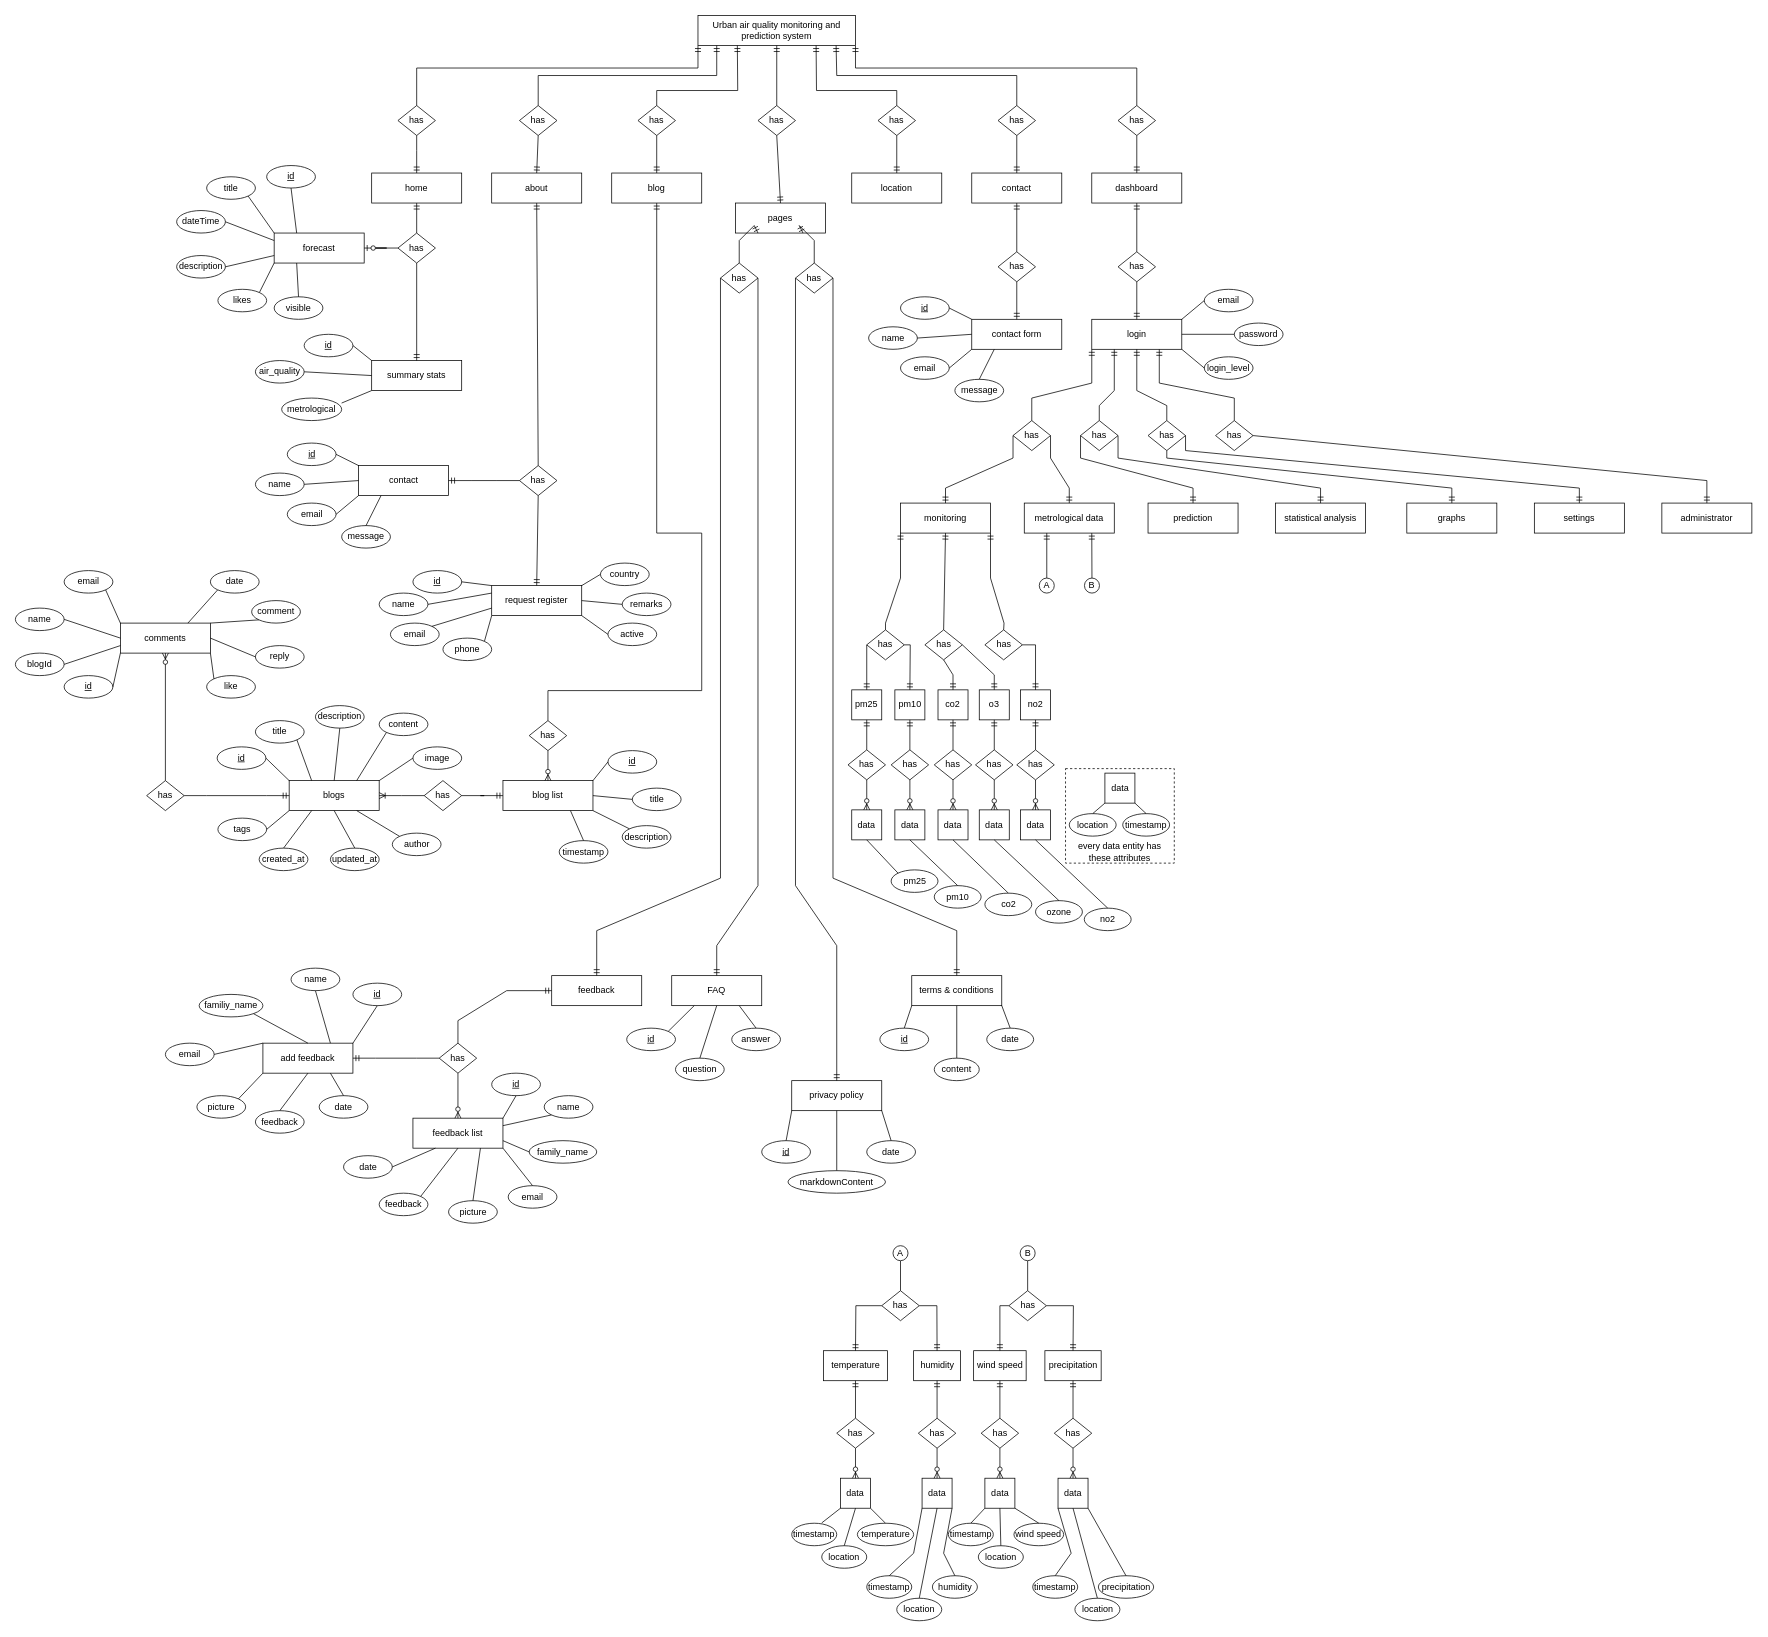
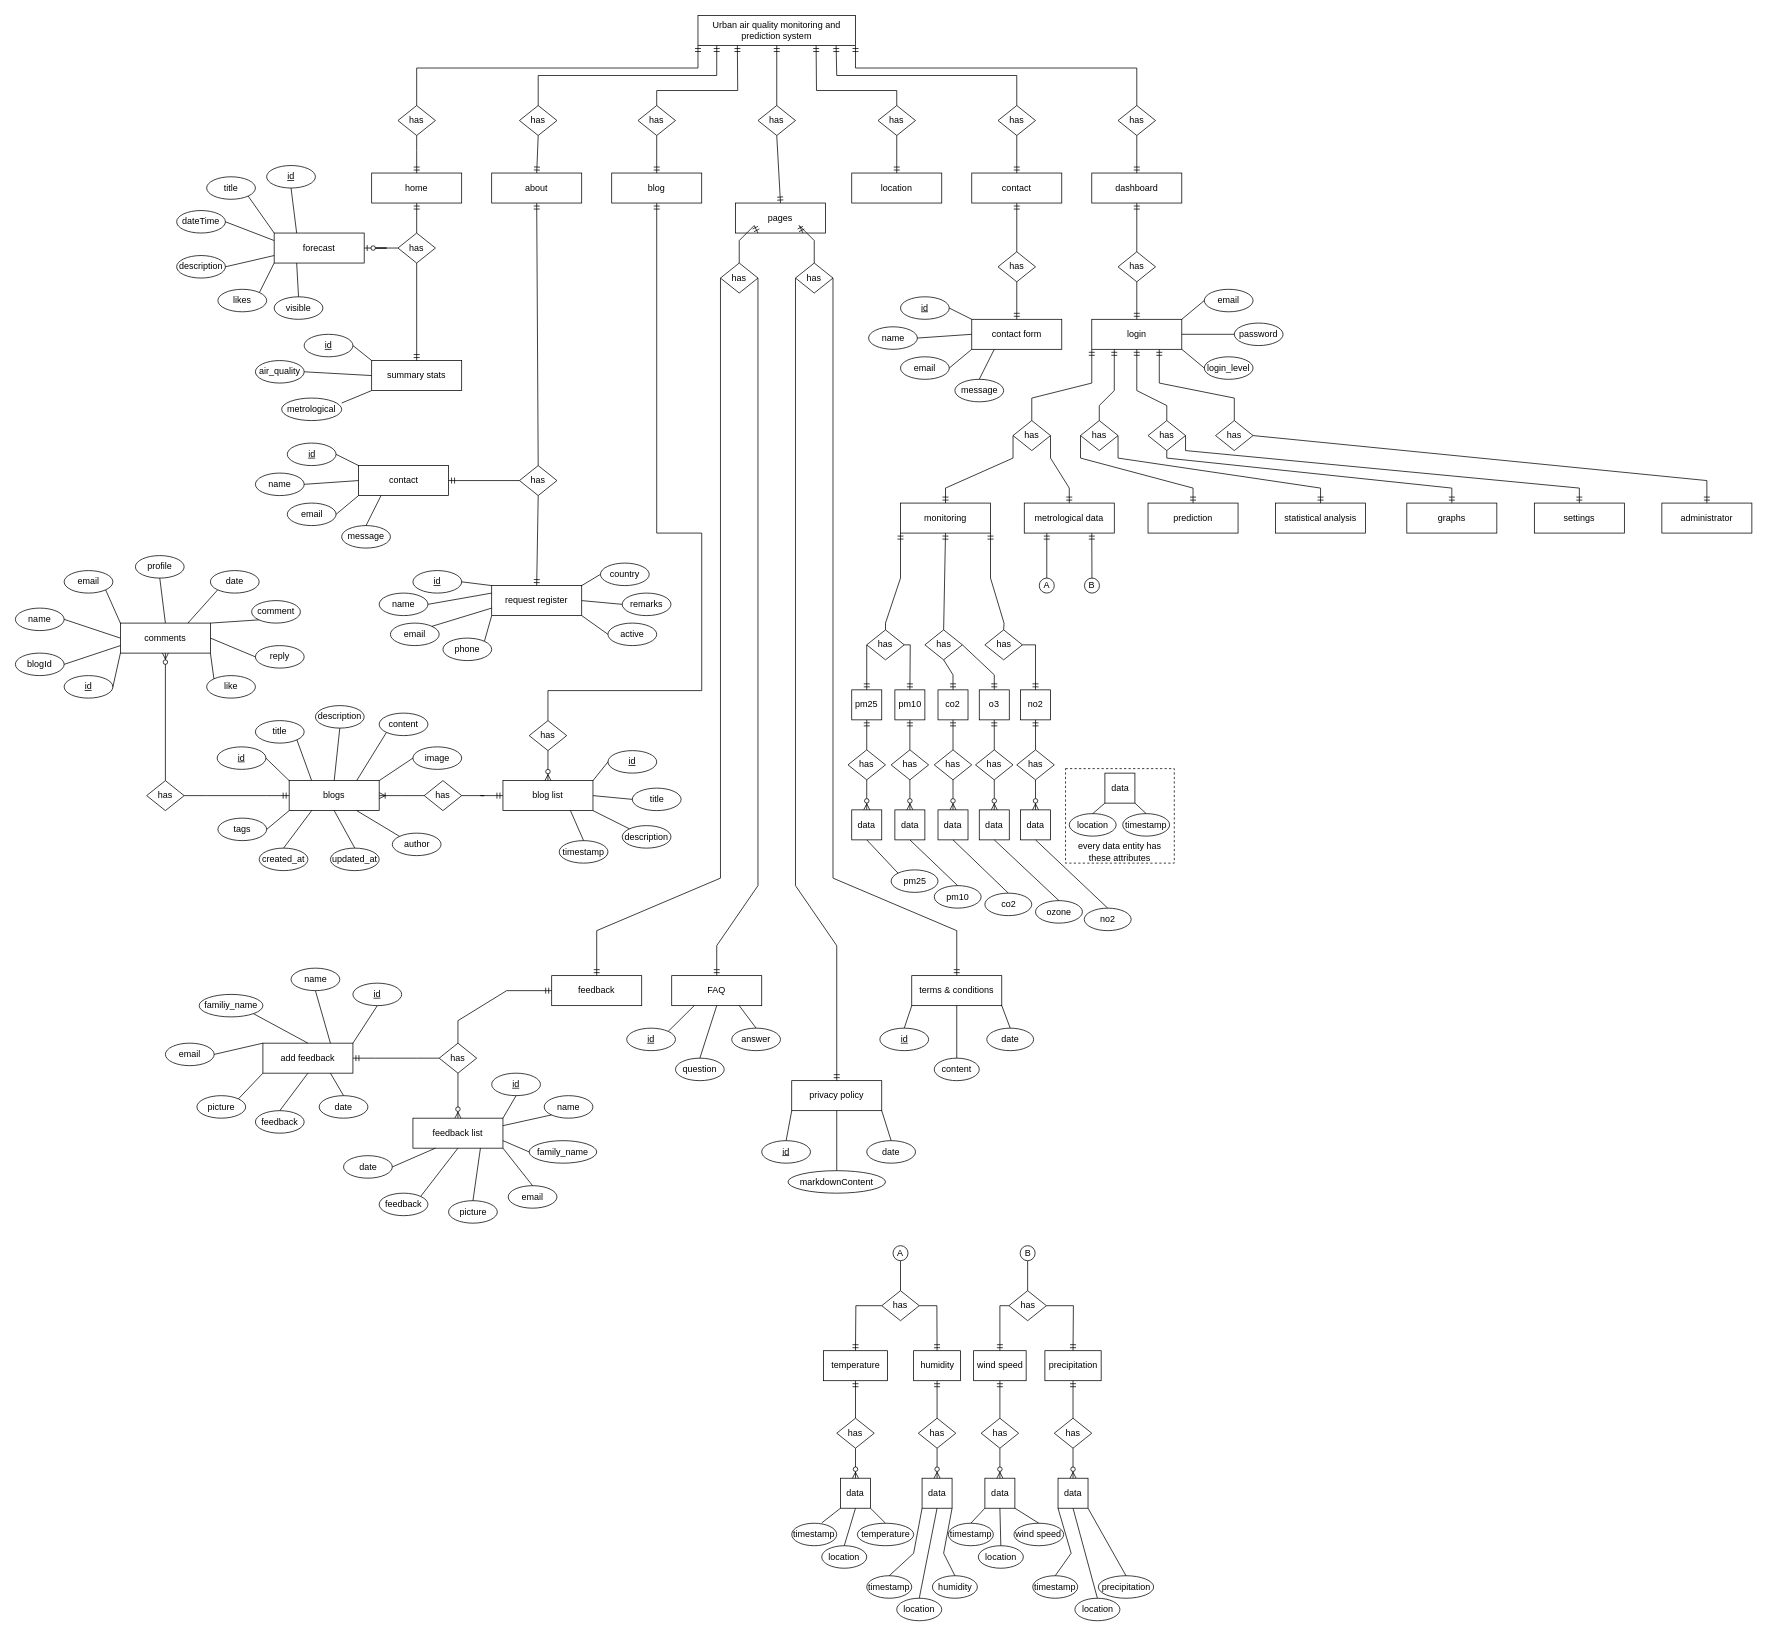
node "profile": added
edge "profile" -- "comments": added
